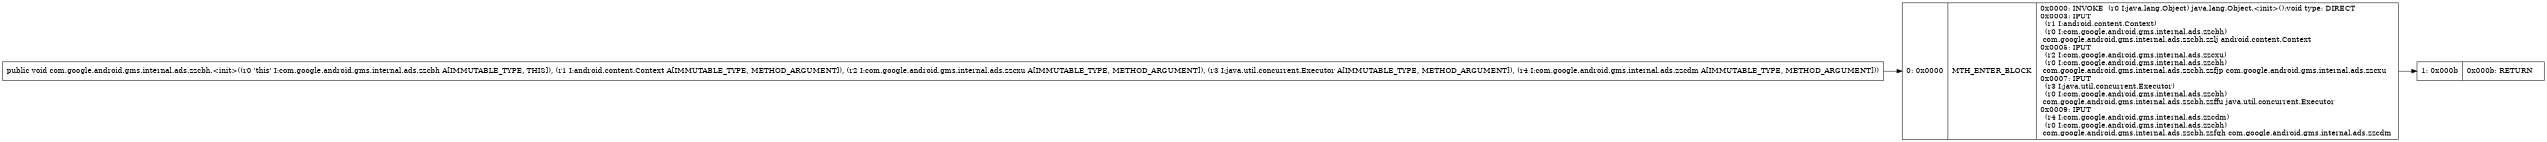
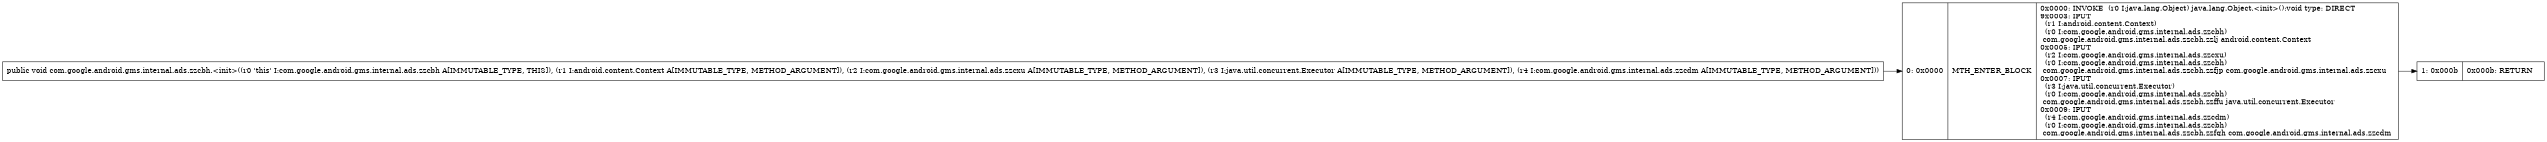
node "0: 0x0000": text "0x0003: IPUT" -> "9x0003: IPUT"
